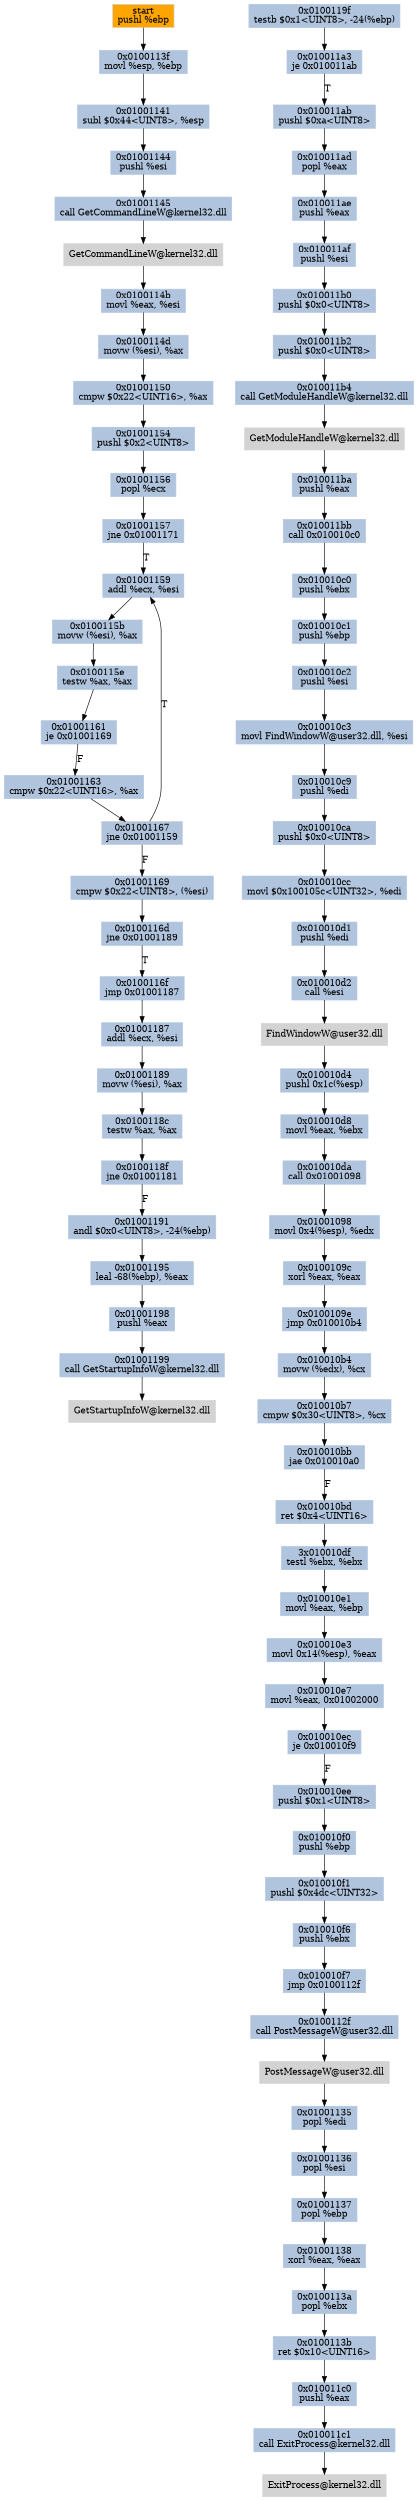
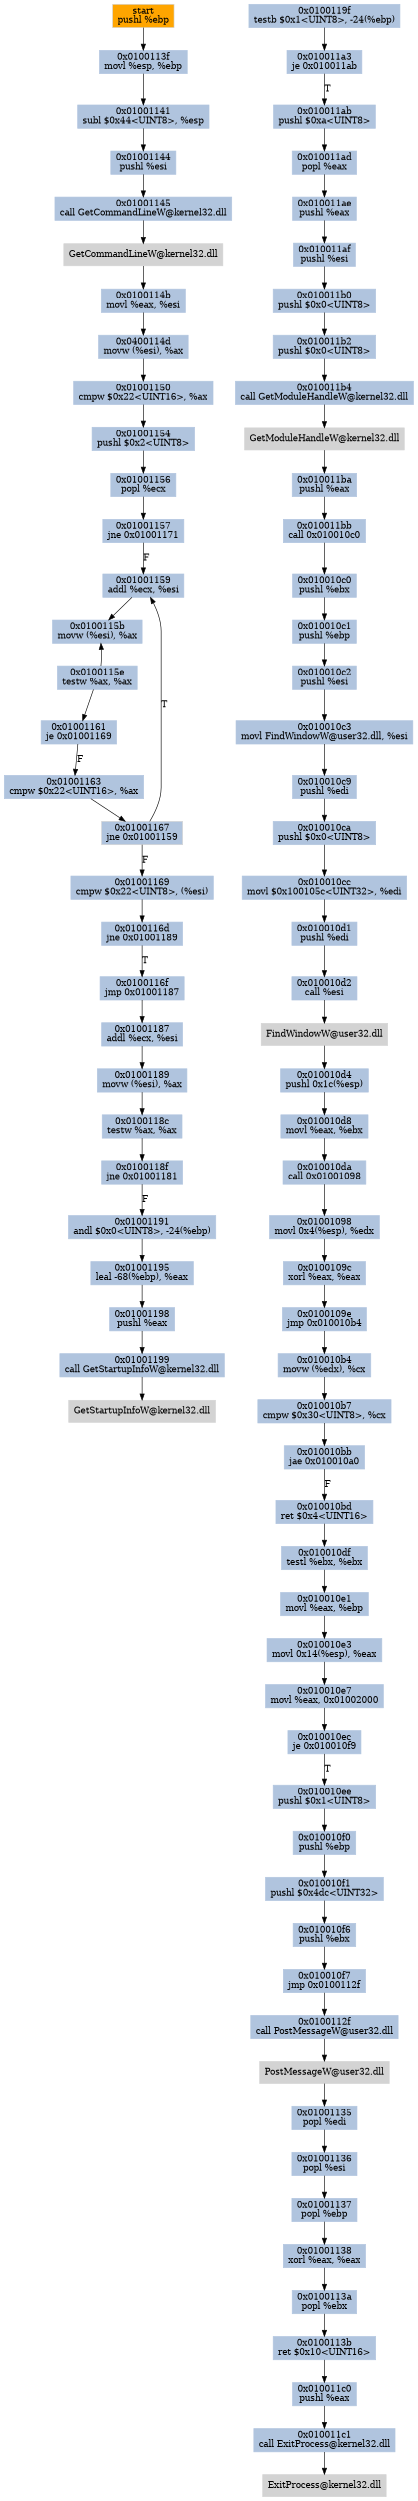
node "0x0100114d movw (%esi), %ax": label "0x0100114d movw (%esi), %ax" -> "0x0400114d movw (%esi), %ax"
edge "0x01001157 jne 0x01001171" -> "0x01001159 addl %ecx, %esi": label "T" -> "F"
edge "0x0100115b movw (%esi), %ax" -> "0x0100115e testw %ax, %ax": reversed
node "3x010010df testl %ebx, %ebx": label "3x010010df testl %ebx, %ebx" -> "0x010010df testl %ebx, %ebx"
edge "0x010010ec je 0x010010f9" -> "0x010010ee pushl $0x1<UINT8>": label "F" -> "T"
